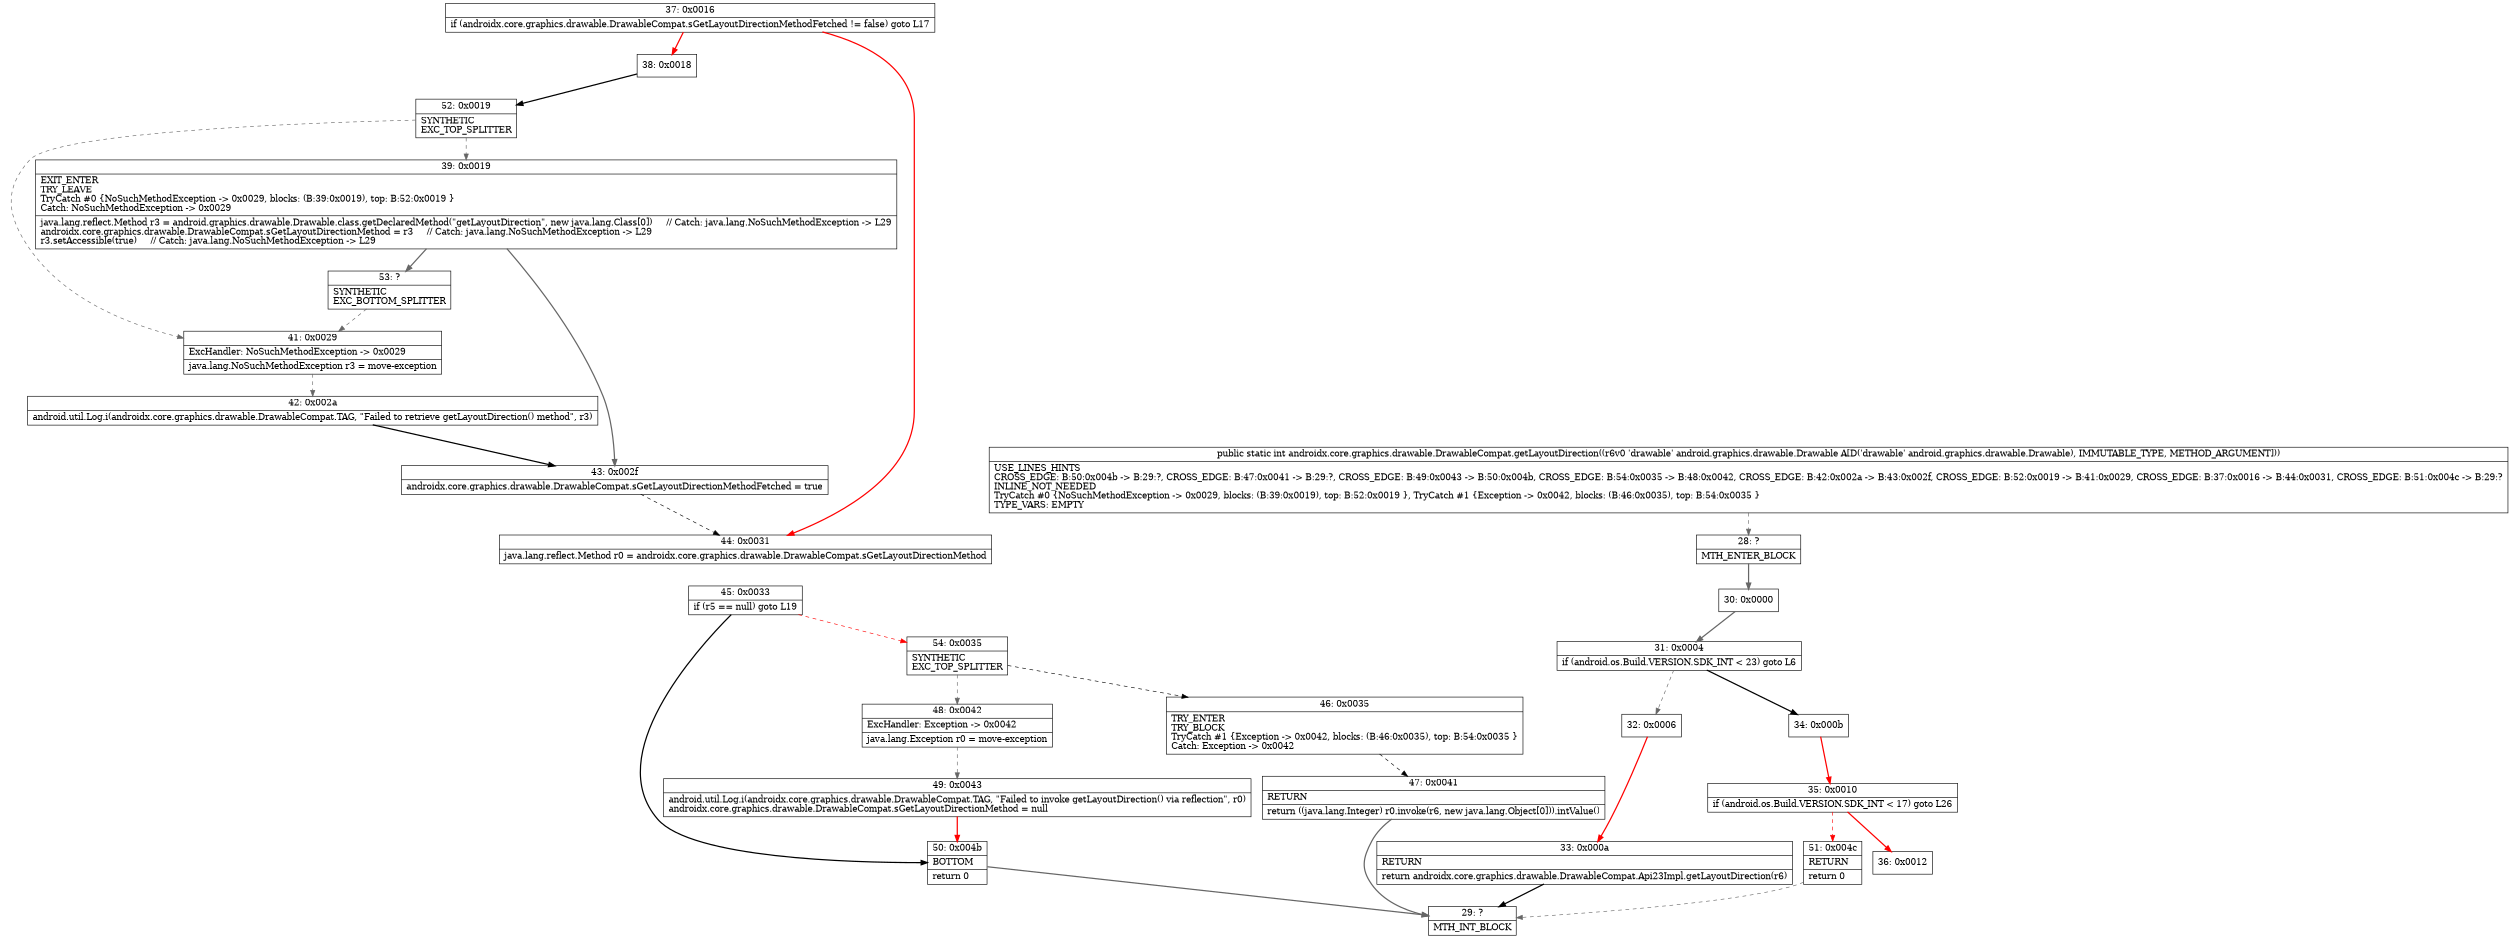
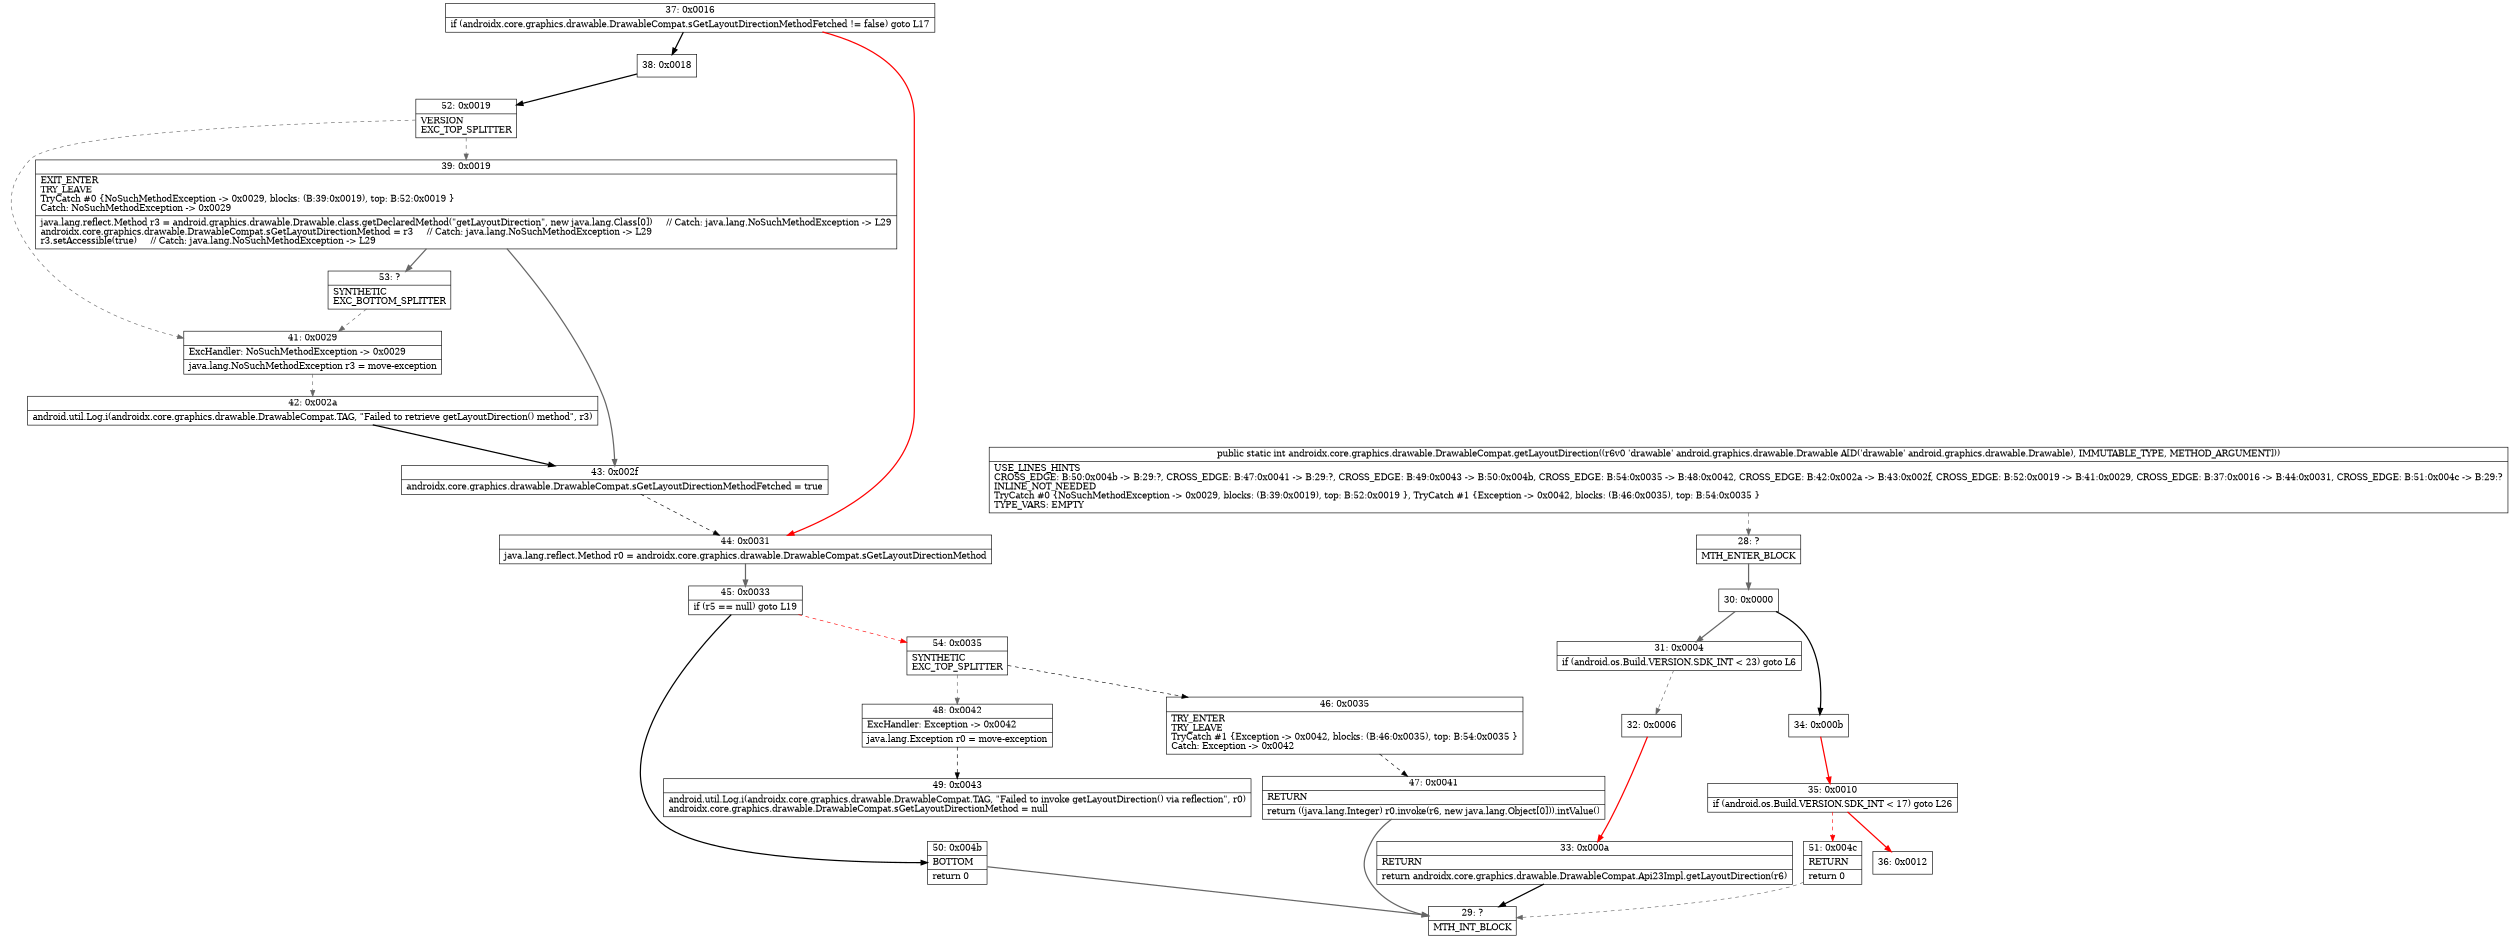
edge "37: 0x0016" -> "38: 0x0018": color red -> black
node "52: 0x0019": text "SYNTHETIC" -> "VERSION"
edge "44: 0x0031" -> "45: 0x0033": added
edge "31: 0x0004" -> "34: 0x000b": now "30: 0x0000" -> "34: 0x000b"
node "46: 0x0035": text "TRY_BLOCK" -> "TRY_LEAVE"
edge "48: 0x0042" -> "49: 0x0043": color gray40 -> black
edge "49: 0x0043" -> "50: 0x004b": removed
